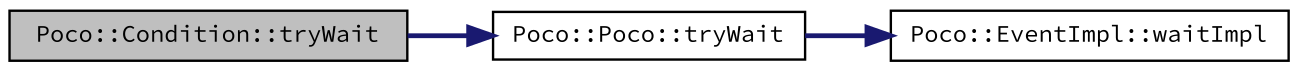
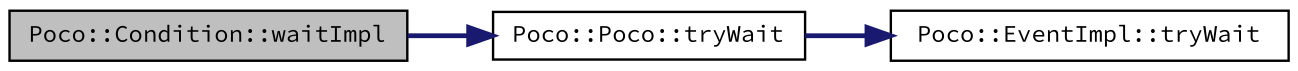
node "Poco::Condition::tryWait": label "Poco::Condition::tryWait" -> "Poco::Condition::waitImpl"
node "Poco::EventImpl::waitImpl": label "Poco::EventImpl::waitImpl" -> "Poco::EventImpl::tryWait"
